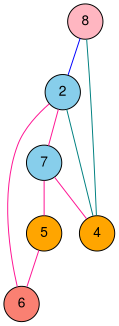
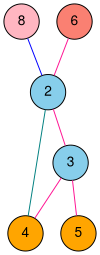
edge "8" -- "4": removed
node "7": label "7" -> "3"
edge "5" -- "6": removed
